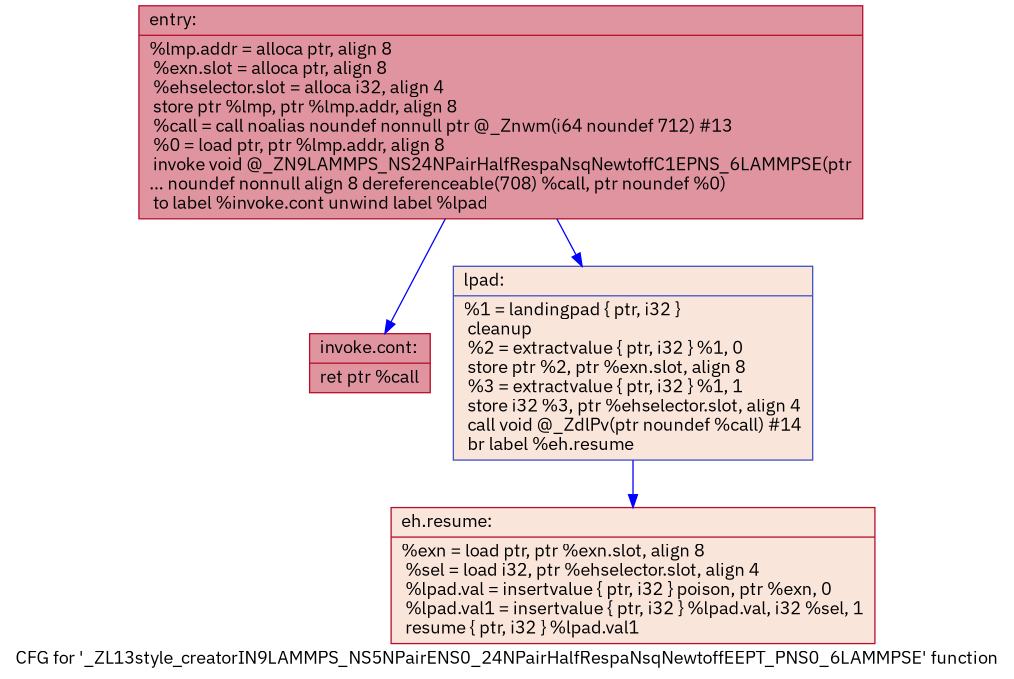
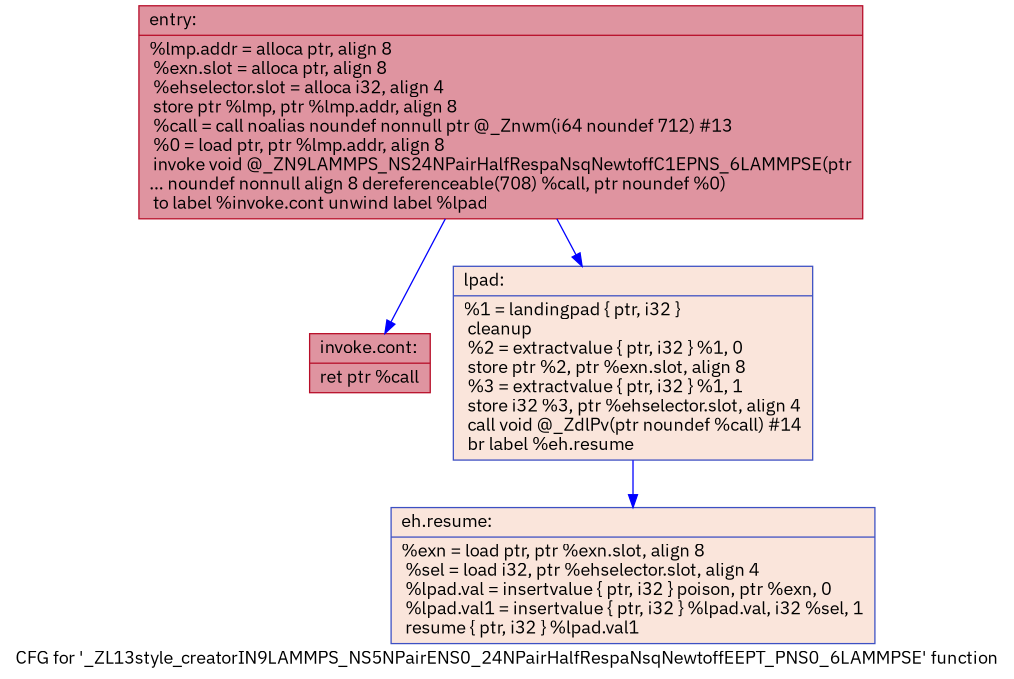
node "eh.resume:": color #b70d28ff -> #3d50c3ff
